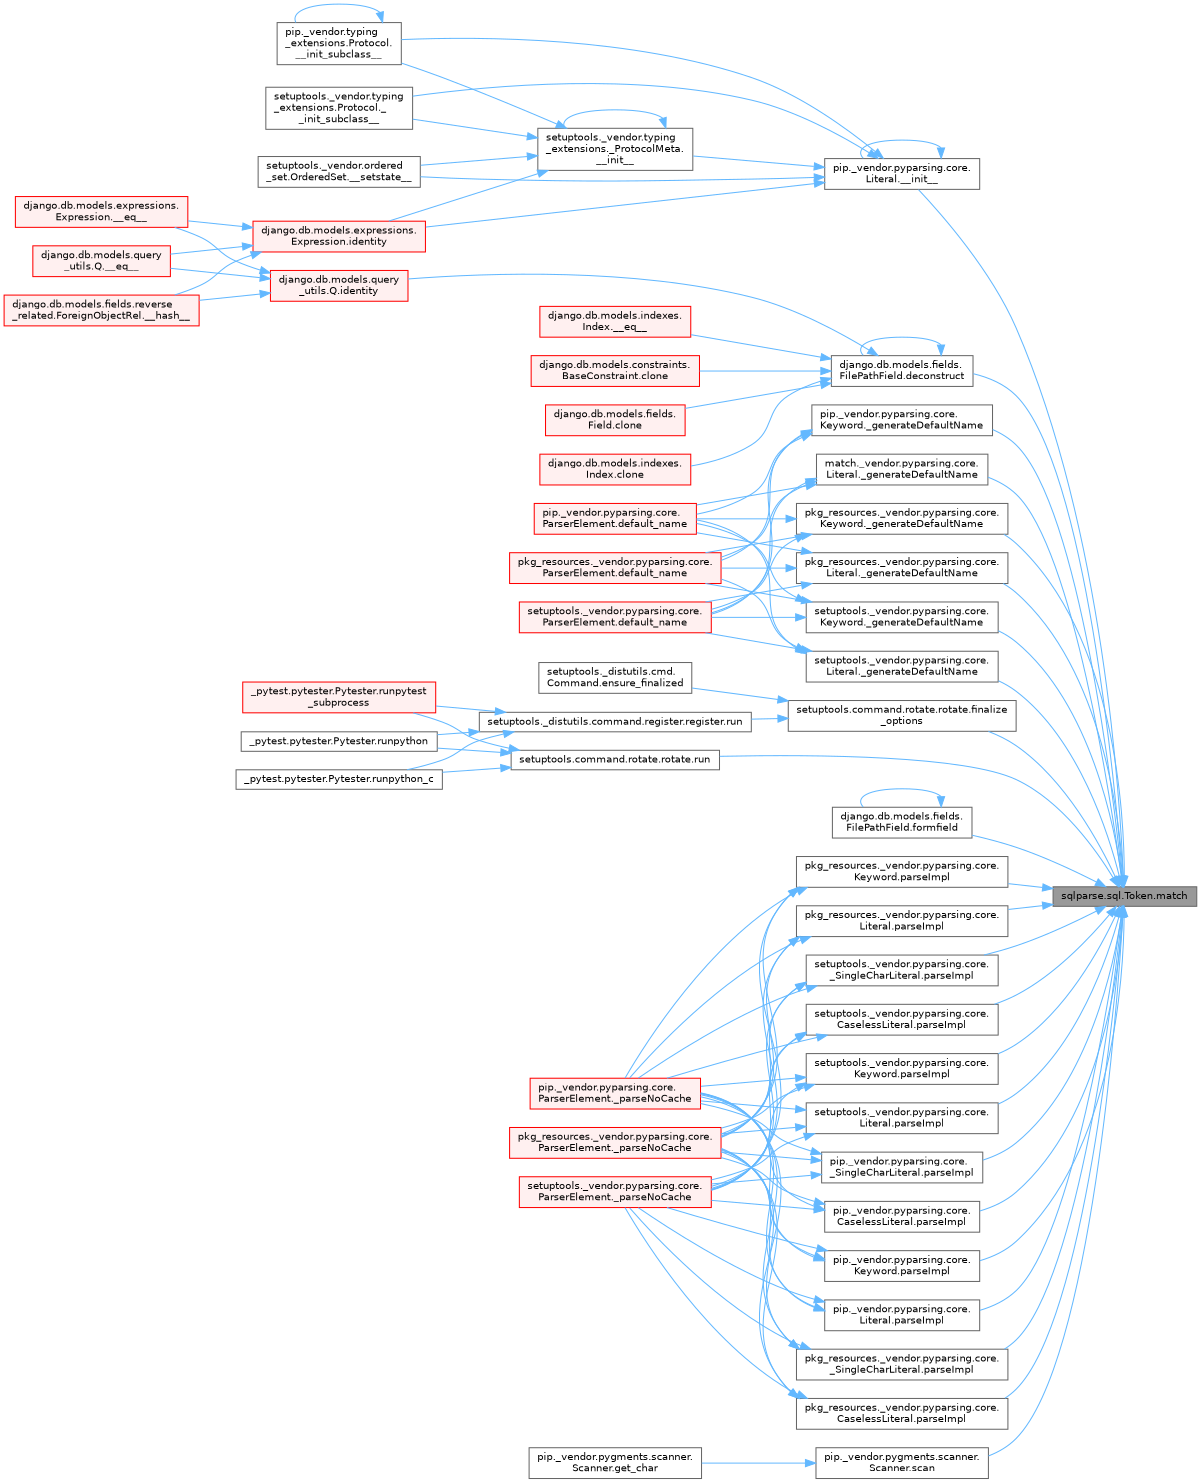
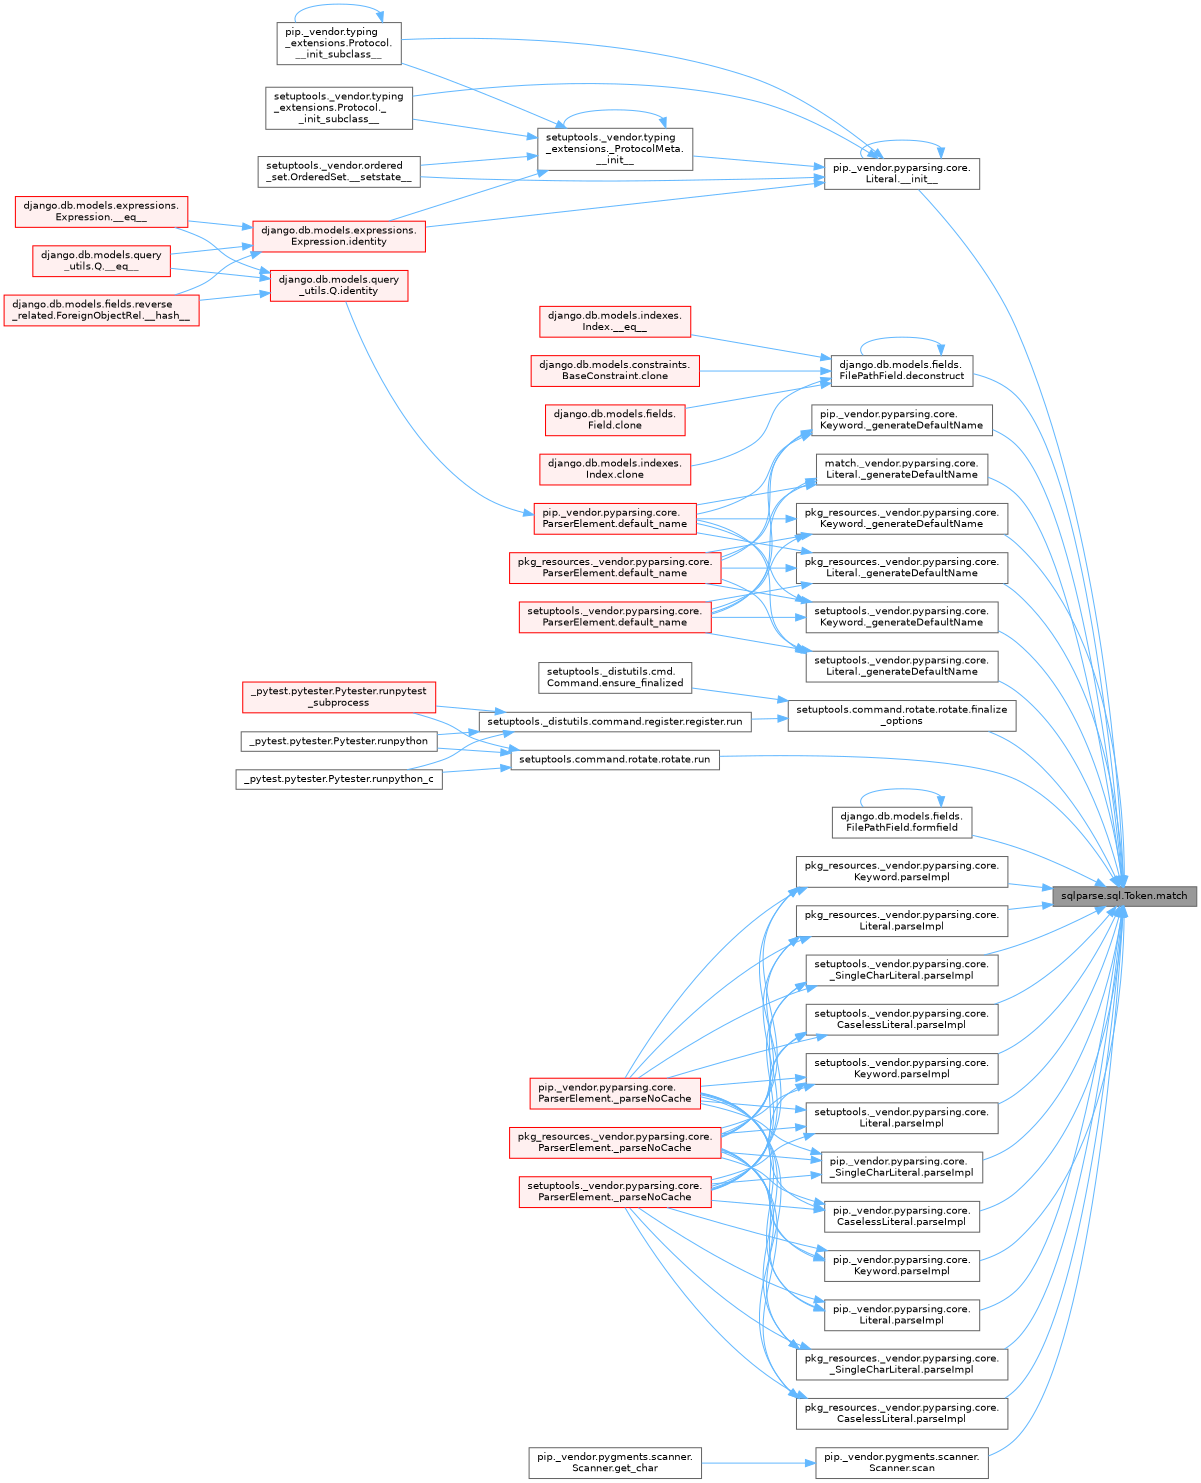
edge "django.db.models.query _utils.Q.identity" -> "django.db.models.fields. FilePathField.deconstruct": now "django.db.models.query _utils.Q.identity" -> "pip._vendor.pyparsing.core. ParserElement.default_name"
